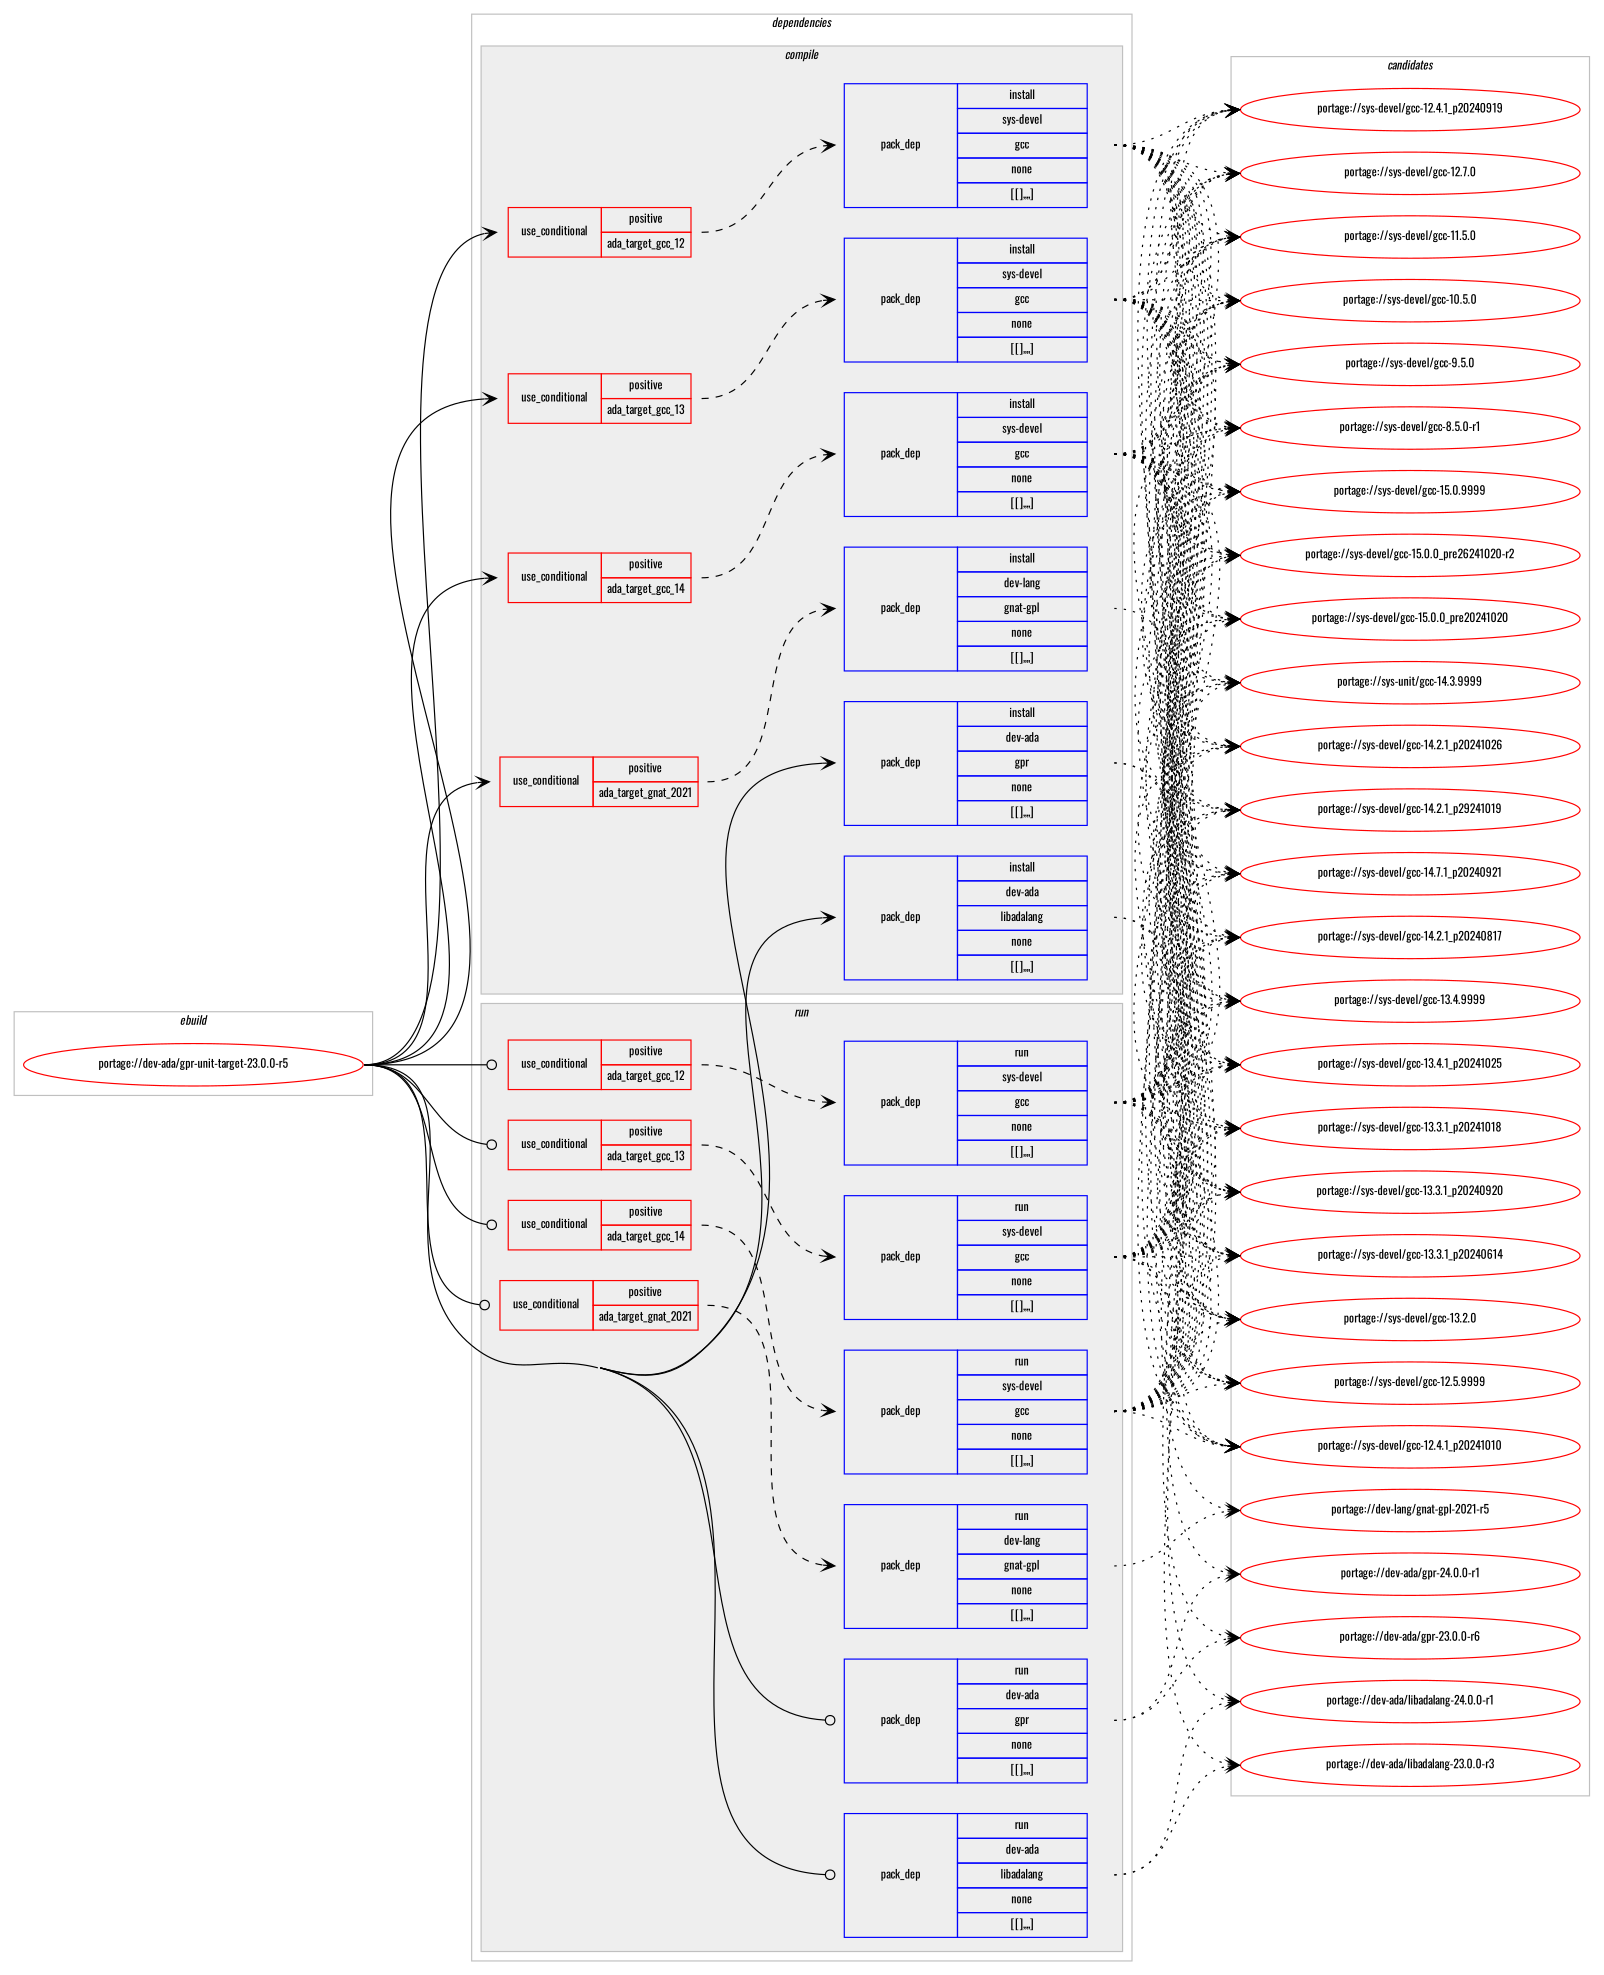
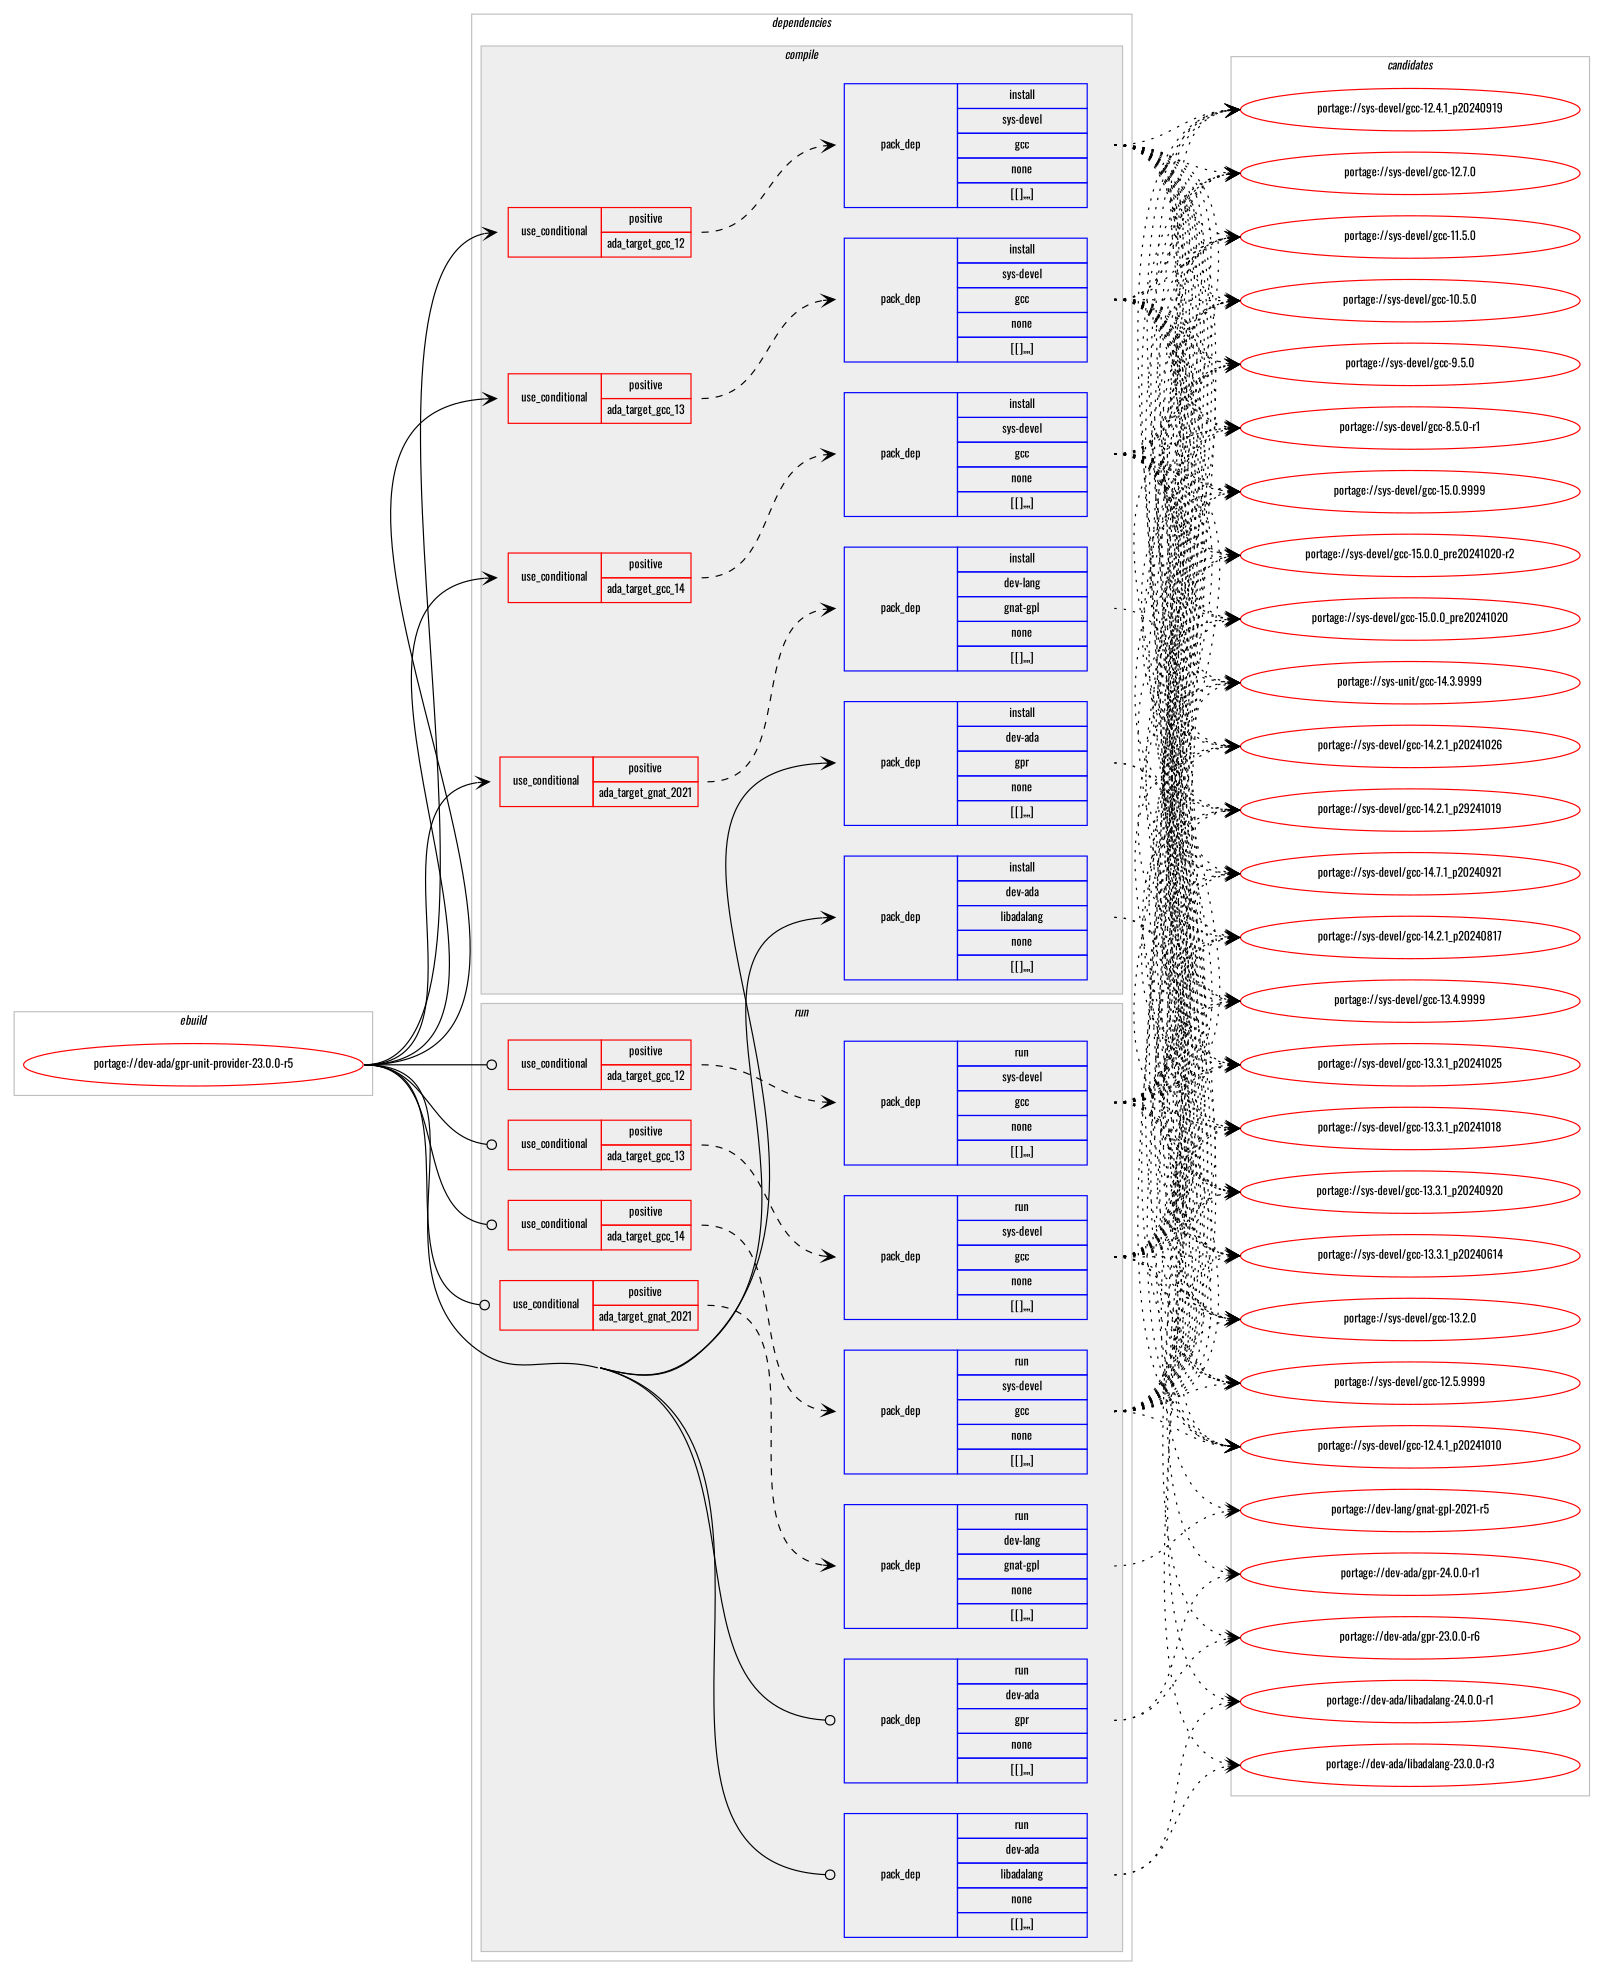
node "portage://sys-devel/gcc-15.0.0_pre26241020-r2": label "portage://sys-devel/gcc-15.0.0_pre26241020-r2" -> "portage://sys-devel/gcc-15.0.0_pre20241020-r2"
node "portage://dev-ada/gpr-unit-target-23.0.0-r5": label "portage://dev-ada/gpr-unit-target-23.0.0-r5" -> "portage://dev-ada/gpr-unit-provider-23.0.0-r5"
node "portage://sys-devel/gcc-13.4.1_p20241025": label "portage://sys-devel/gcc-13.4.1_p20241025" -> "portage://sys-devel/gcc-13.3.1_p20241025"
